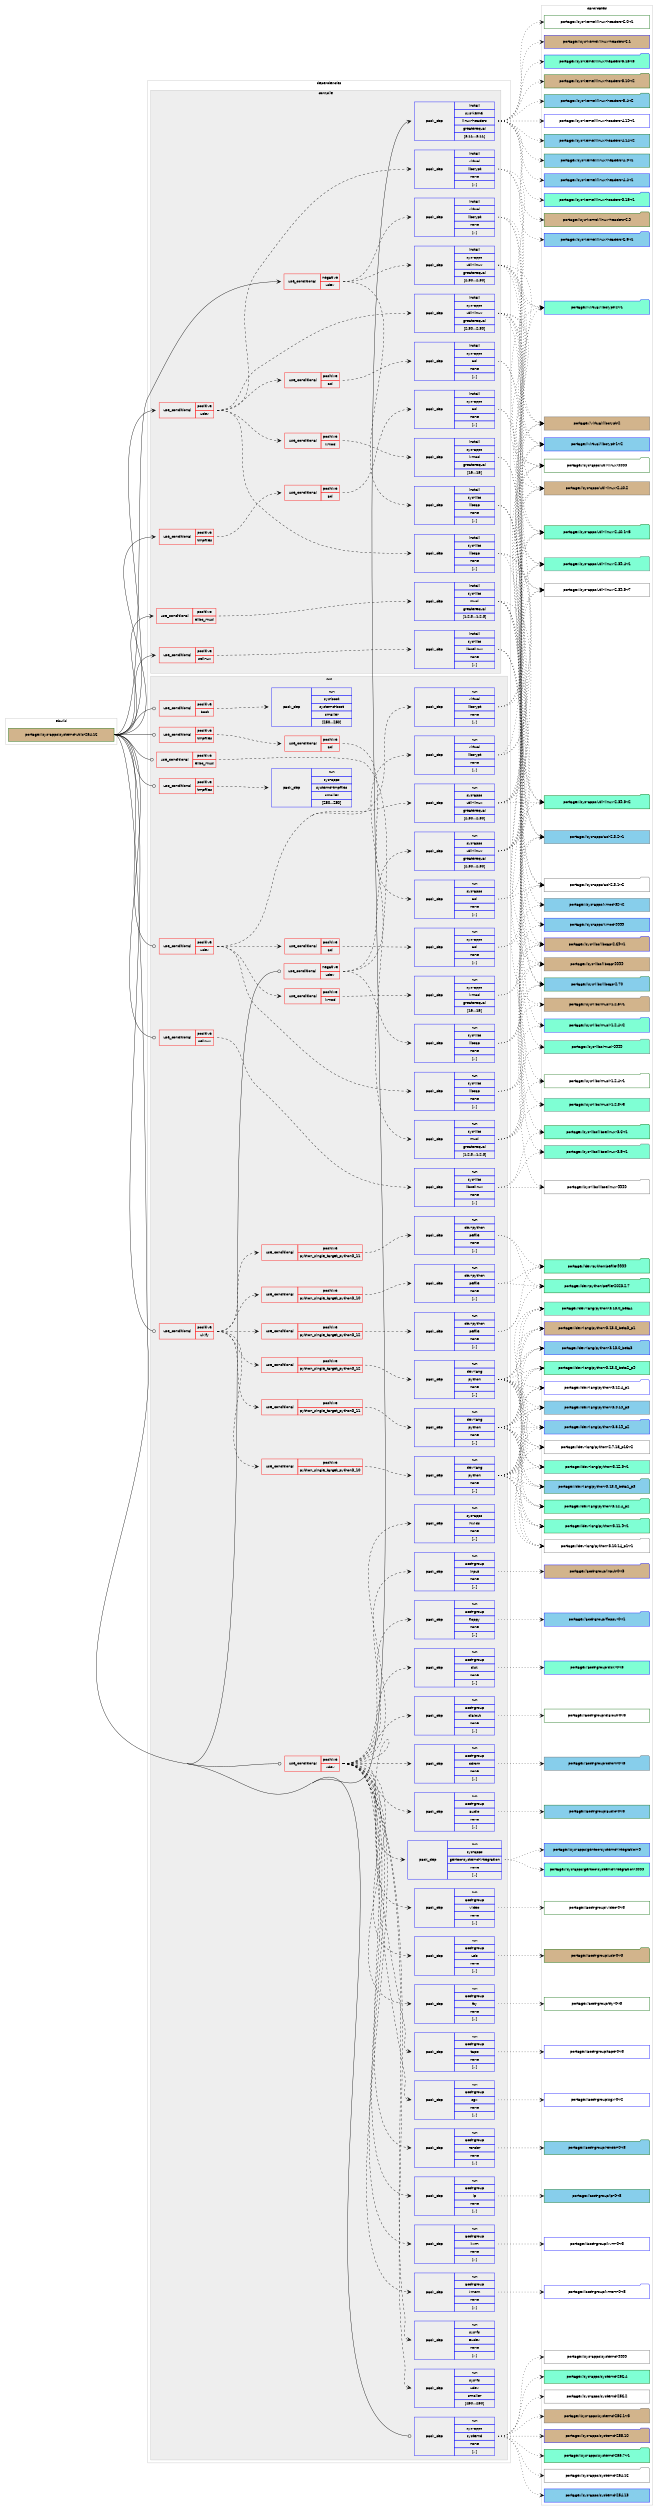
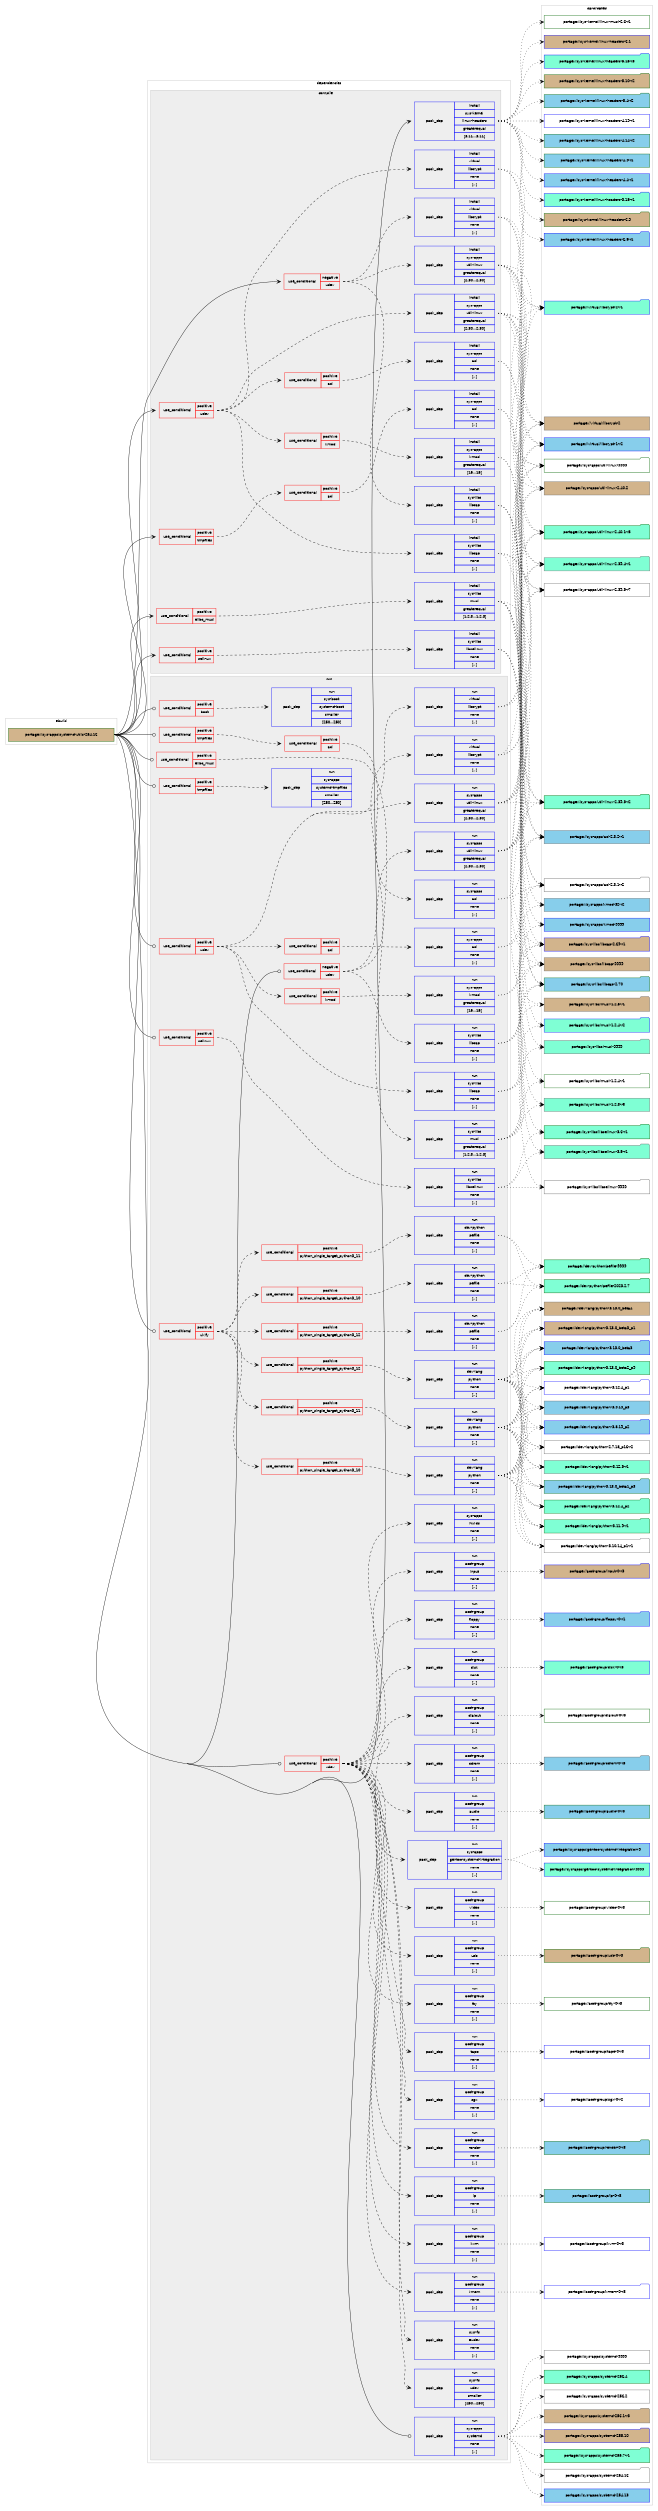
node "portage://sys-kernel/linux-headers-6.6-r1": label "portage://sys-kernel/linux-headers-6.6-r1" -> "portage://sys-kernel/linux-musl-6.6-r1"
node "portage://dev-lang/python-3.13.0_beta4": fillcolor aquamarine -> tan
